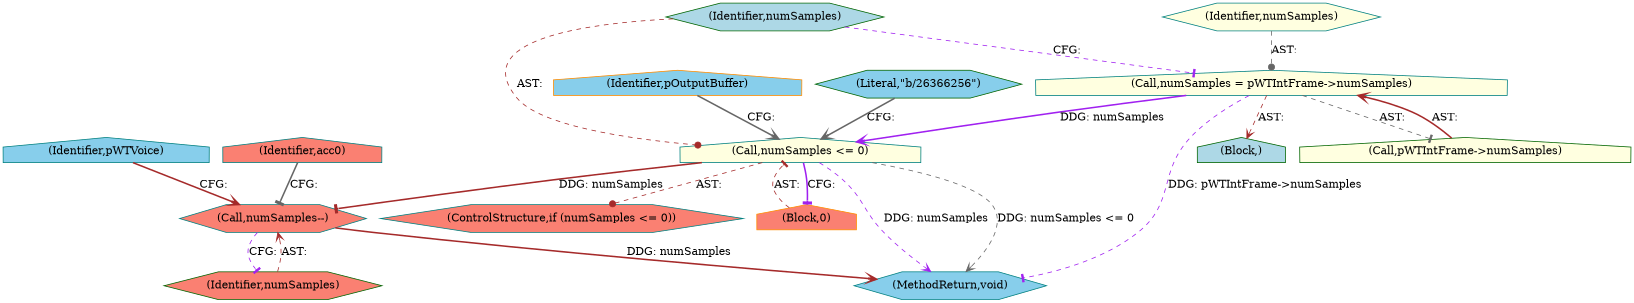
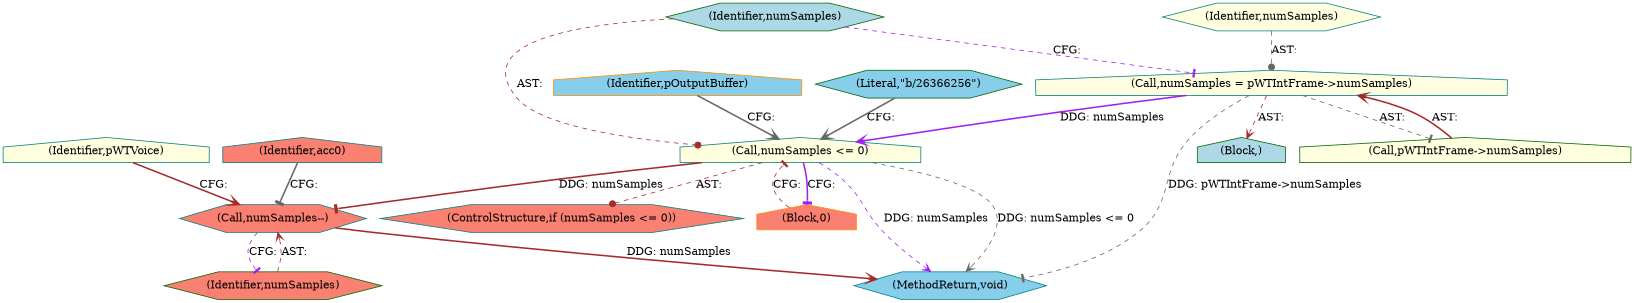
node "(Identifier,pWTVoice)": fillcolor skyblue -> lightyellow
edge "(Block,0)" -> "(Call,numSamples <= 0)": label "AST: " -> "CFG: "
edge "(Call,numSamples = pWTIntFrame->numSamples)" -> "(MethodReturn,void)": color purple -> gray40
